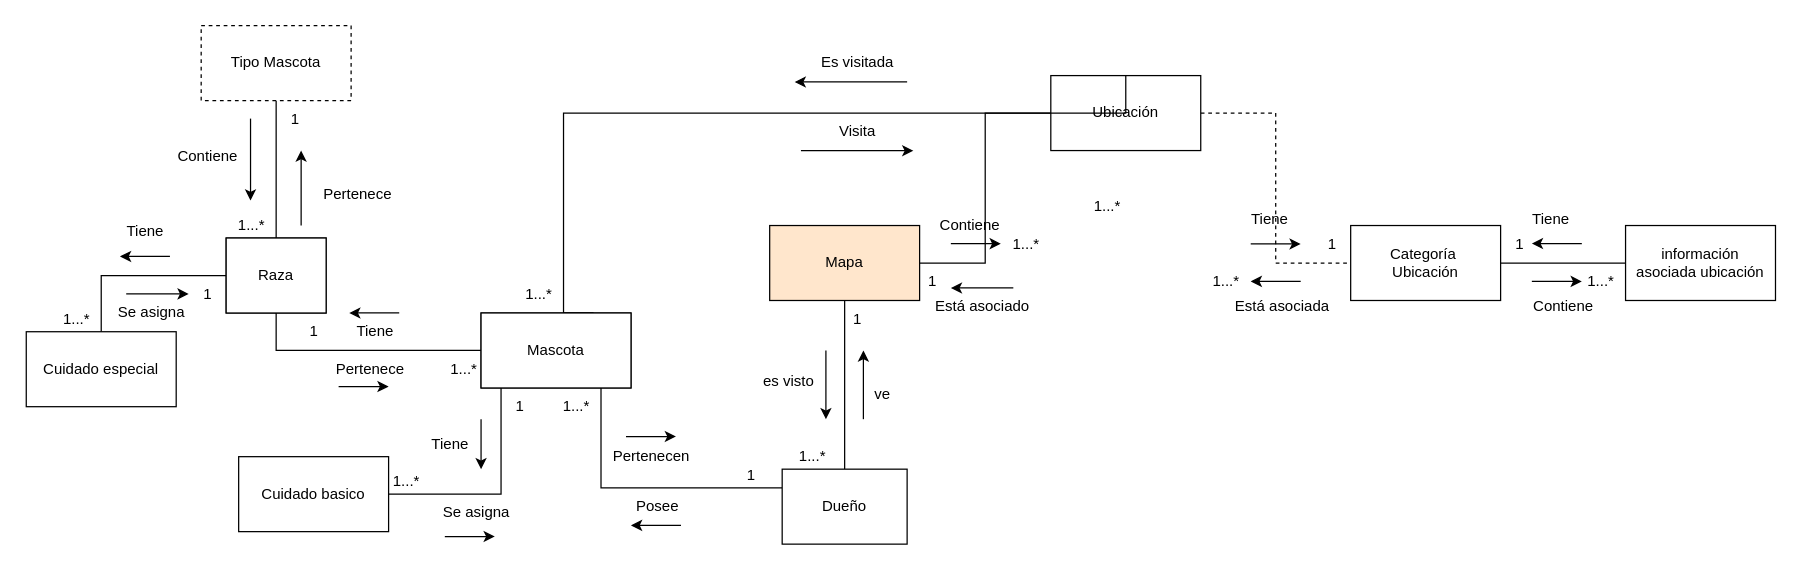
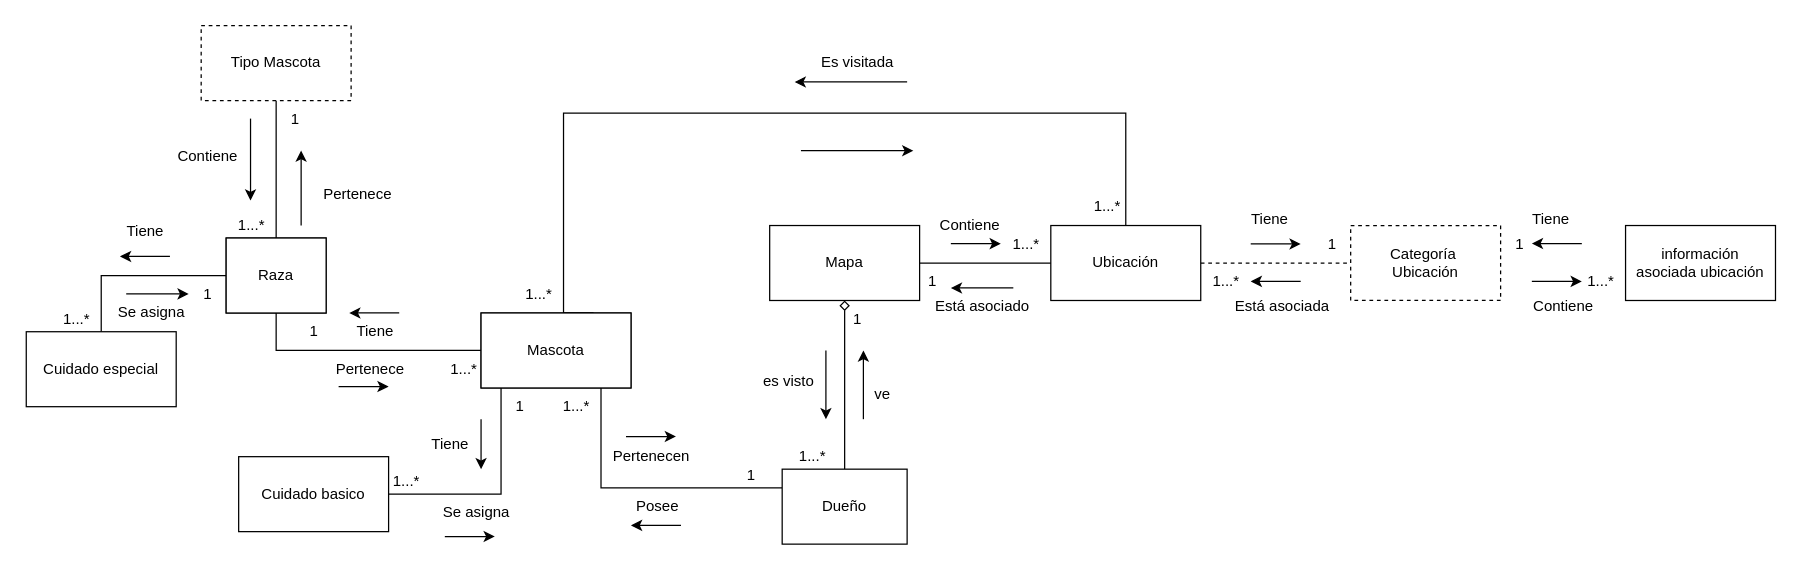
node "Ubicación": moved (1126, 113) -> (1126, 263)
node "Visita": removed
node "Mapa": fillcolor #ffe6cc -> #ffffff
node "Categoría Ubicación": style solid -> dashed
edge "Categoría Ubicación" -- "información asociada ubicación": removed
edge "Mapa" -- "Dueño": arrowhead none -> diamond
